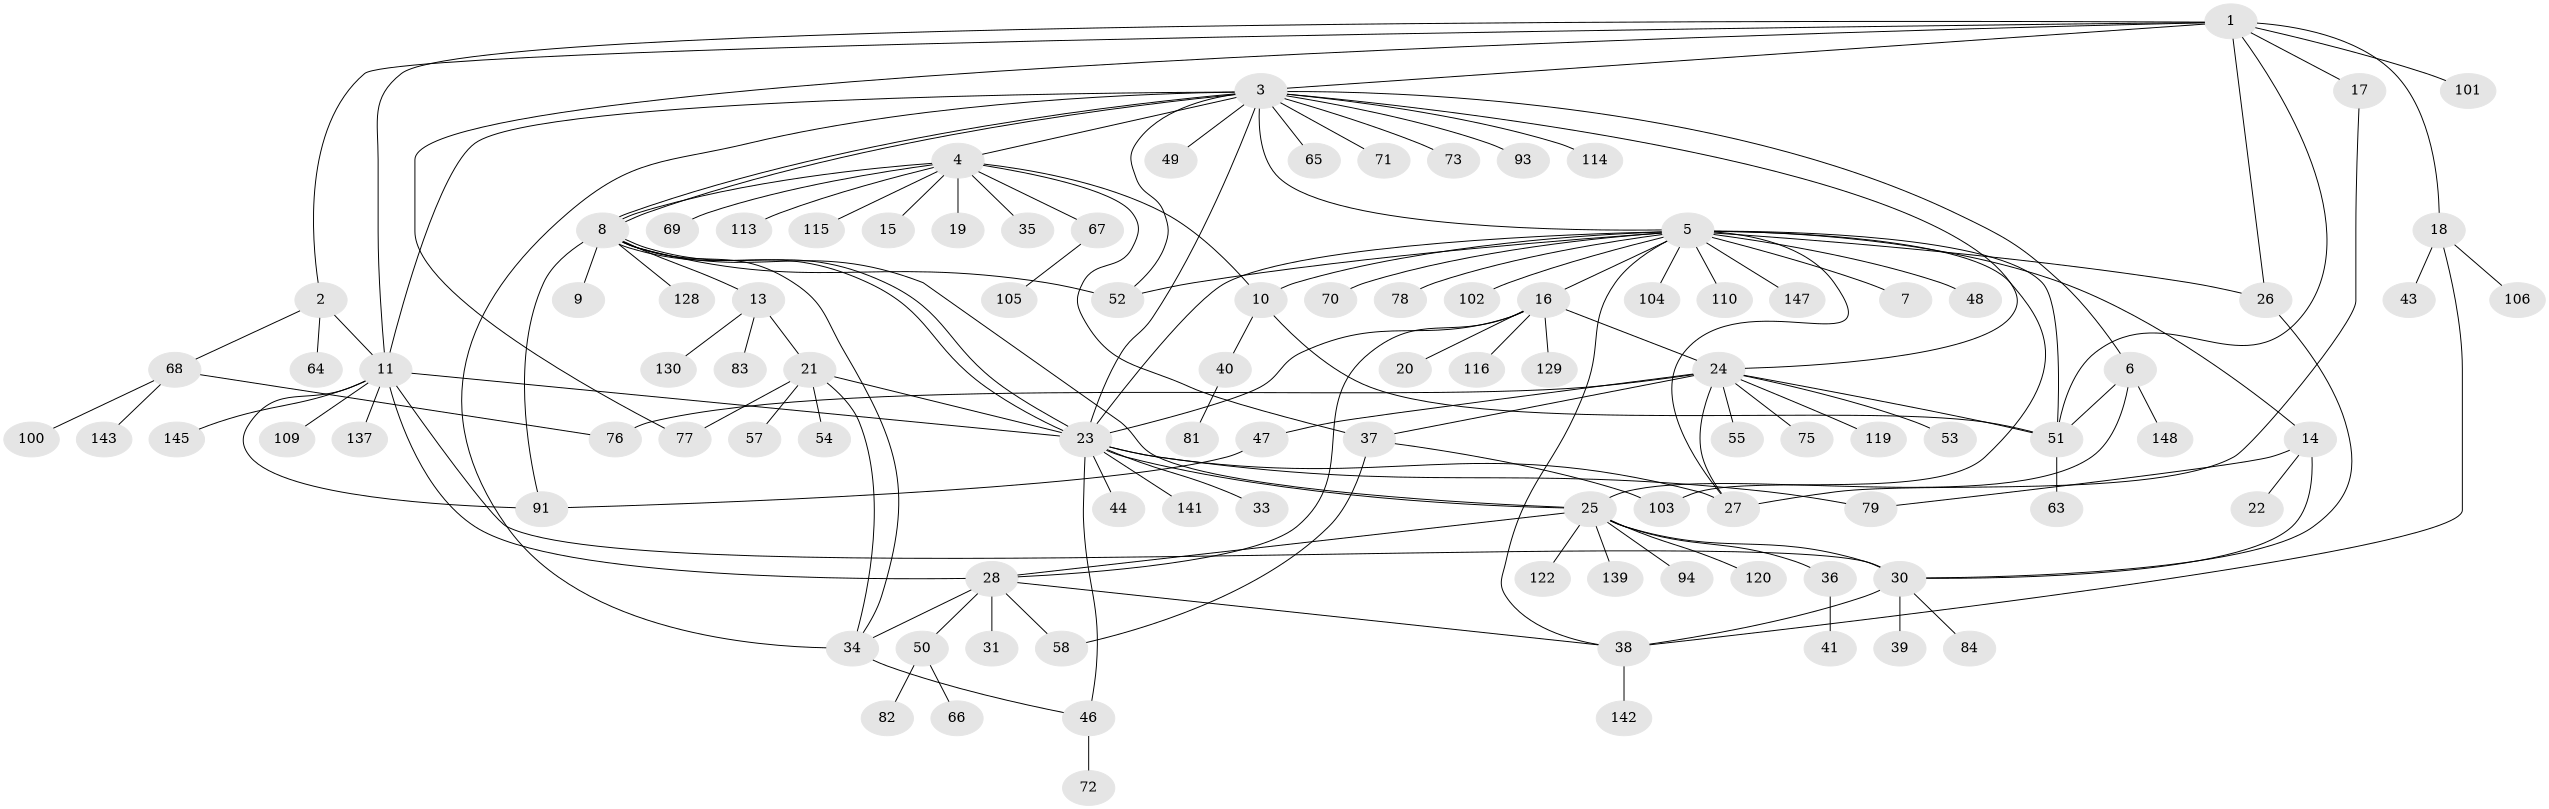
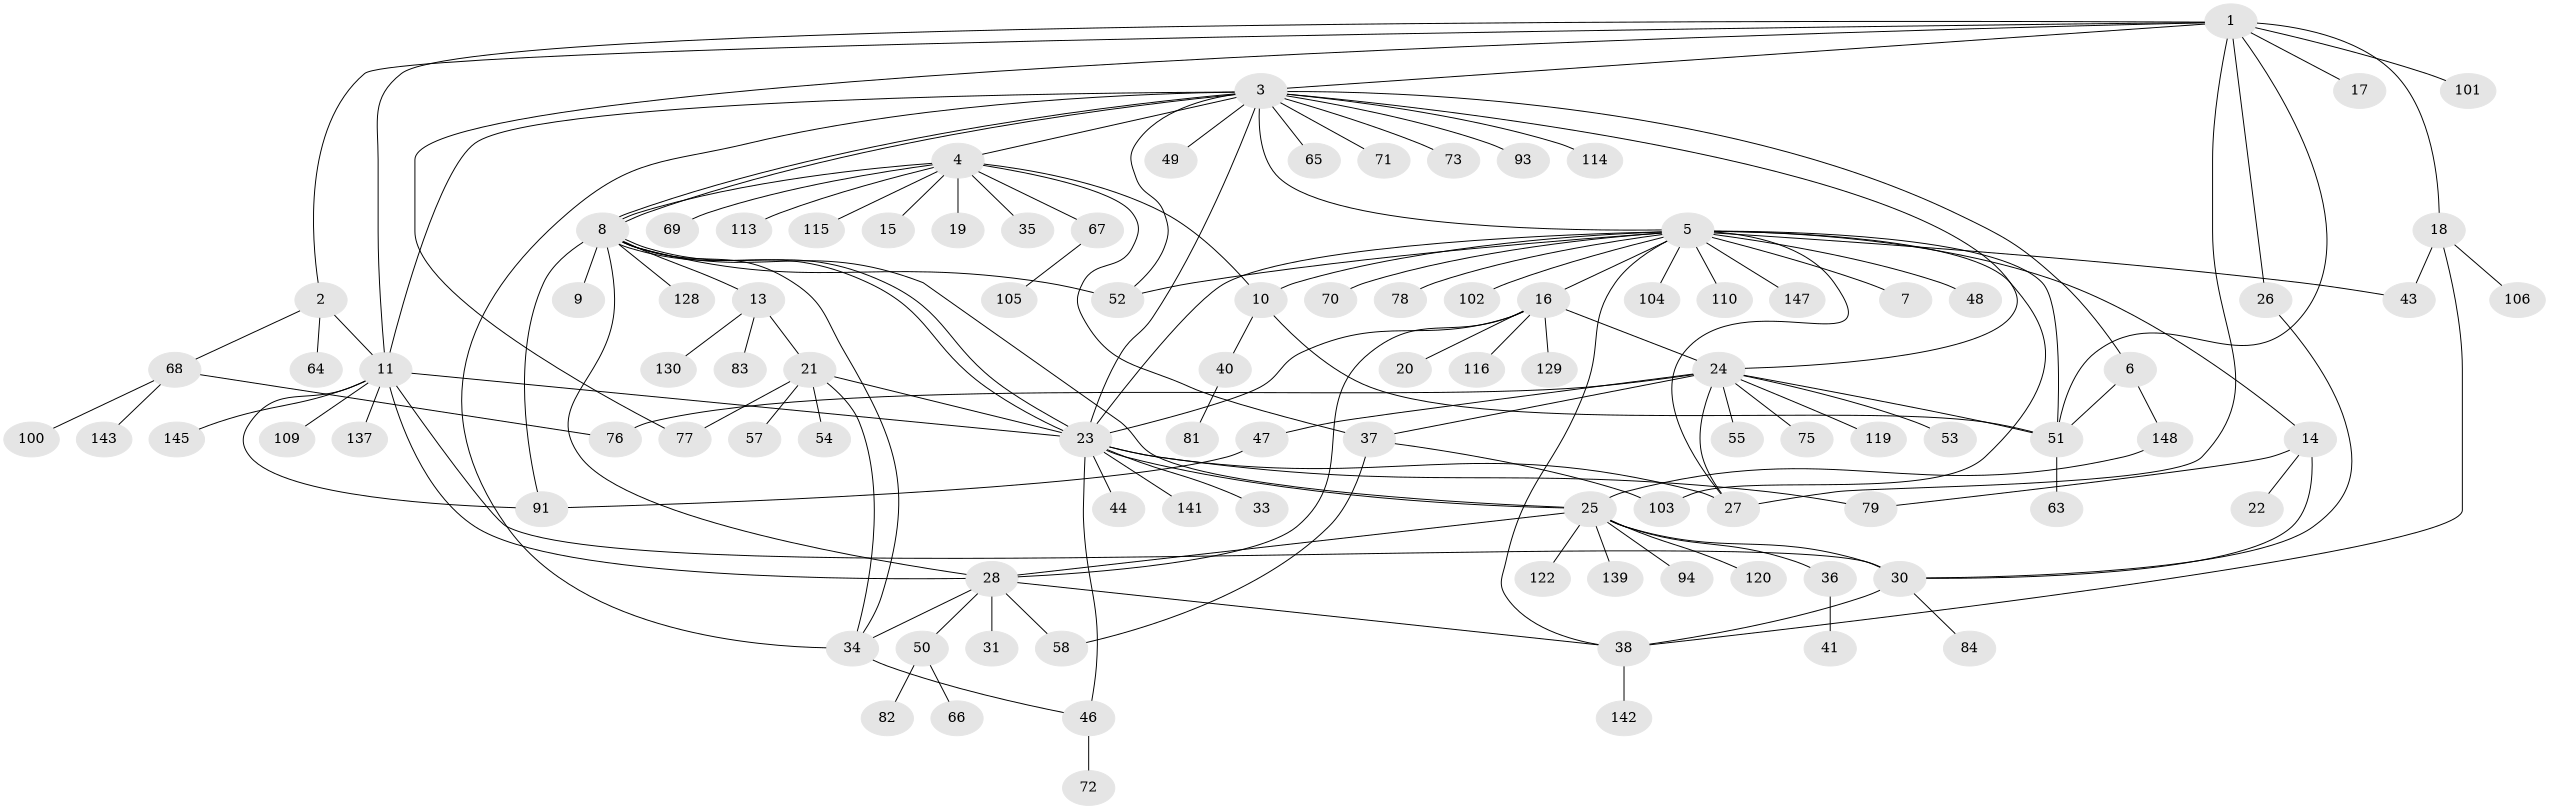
edge "5" -- "26": now "5" -- "43"
edge "17" -- "27": now "1" -- "27"
edge "6" -- "25": now "148" -- "25"
edge "8" -- "28": added
node "39": removed
